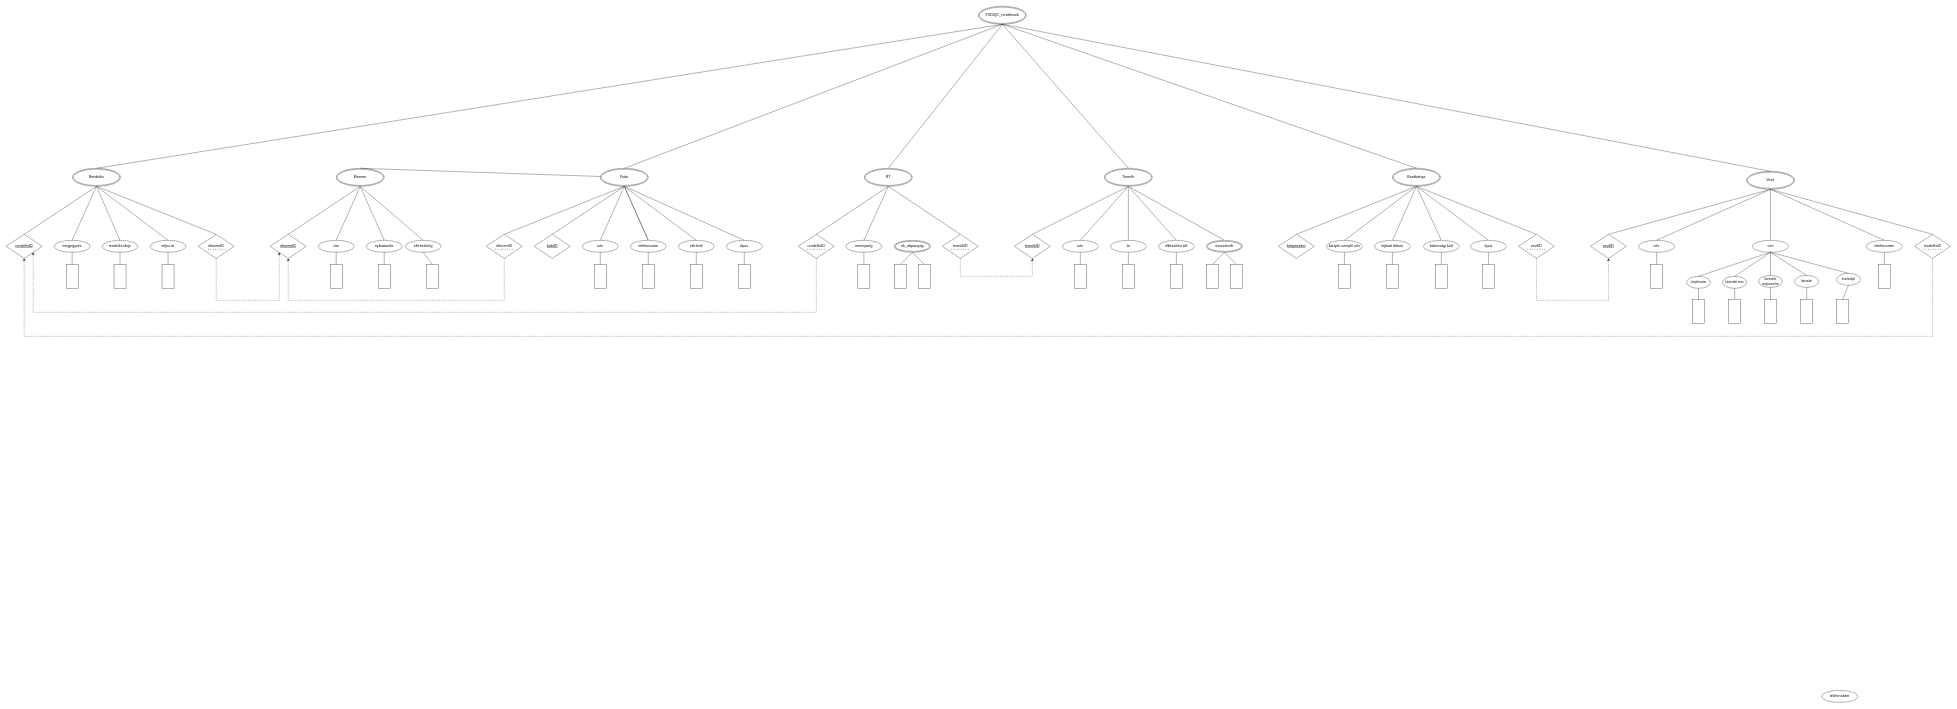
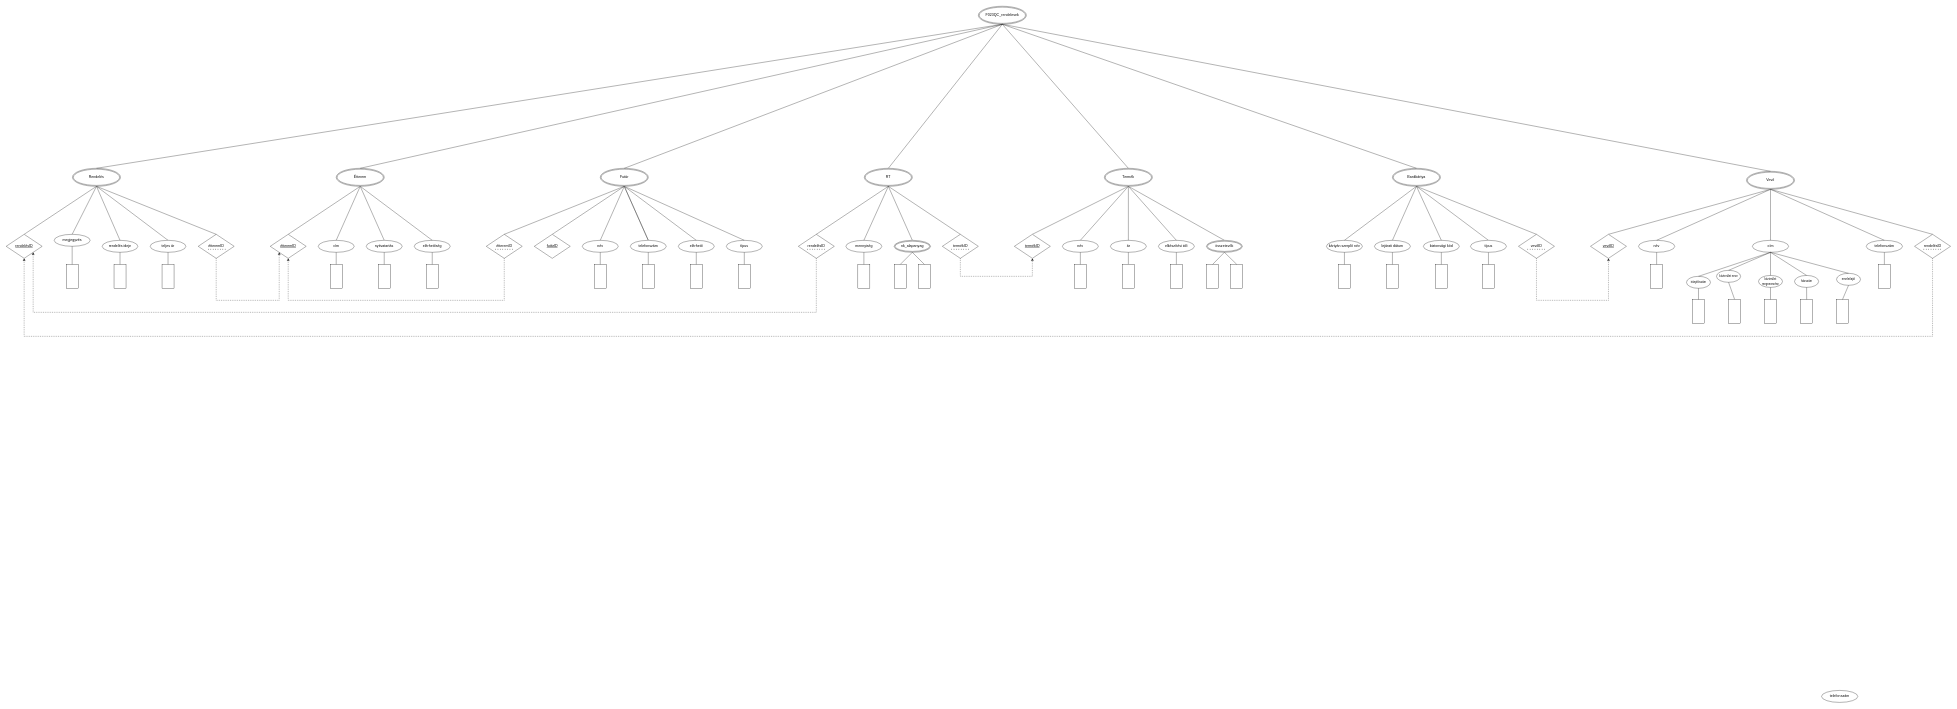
edge "Étterem" -- "Futár": now "Étterem" -- "F023QC_rendelesek"
edge "Bankkártya" -- "kártyaszám": removed
edge "RT" -- "nk_alapanyag": added
node "megjegyzés": moved (72, 246) -> (72, 240)
node "elérhetőség": moved (423, 246) -> (432, 246)
node "kártyaszám": removed
node "közterület neve": moved (1734, 282) -> (1728, 276)
